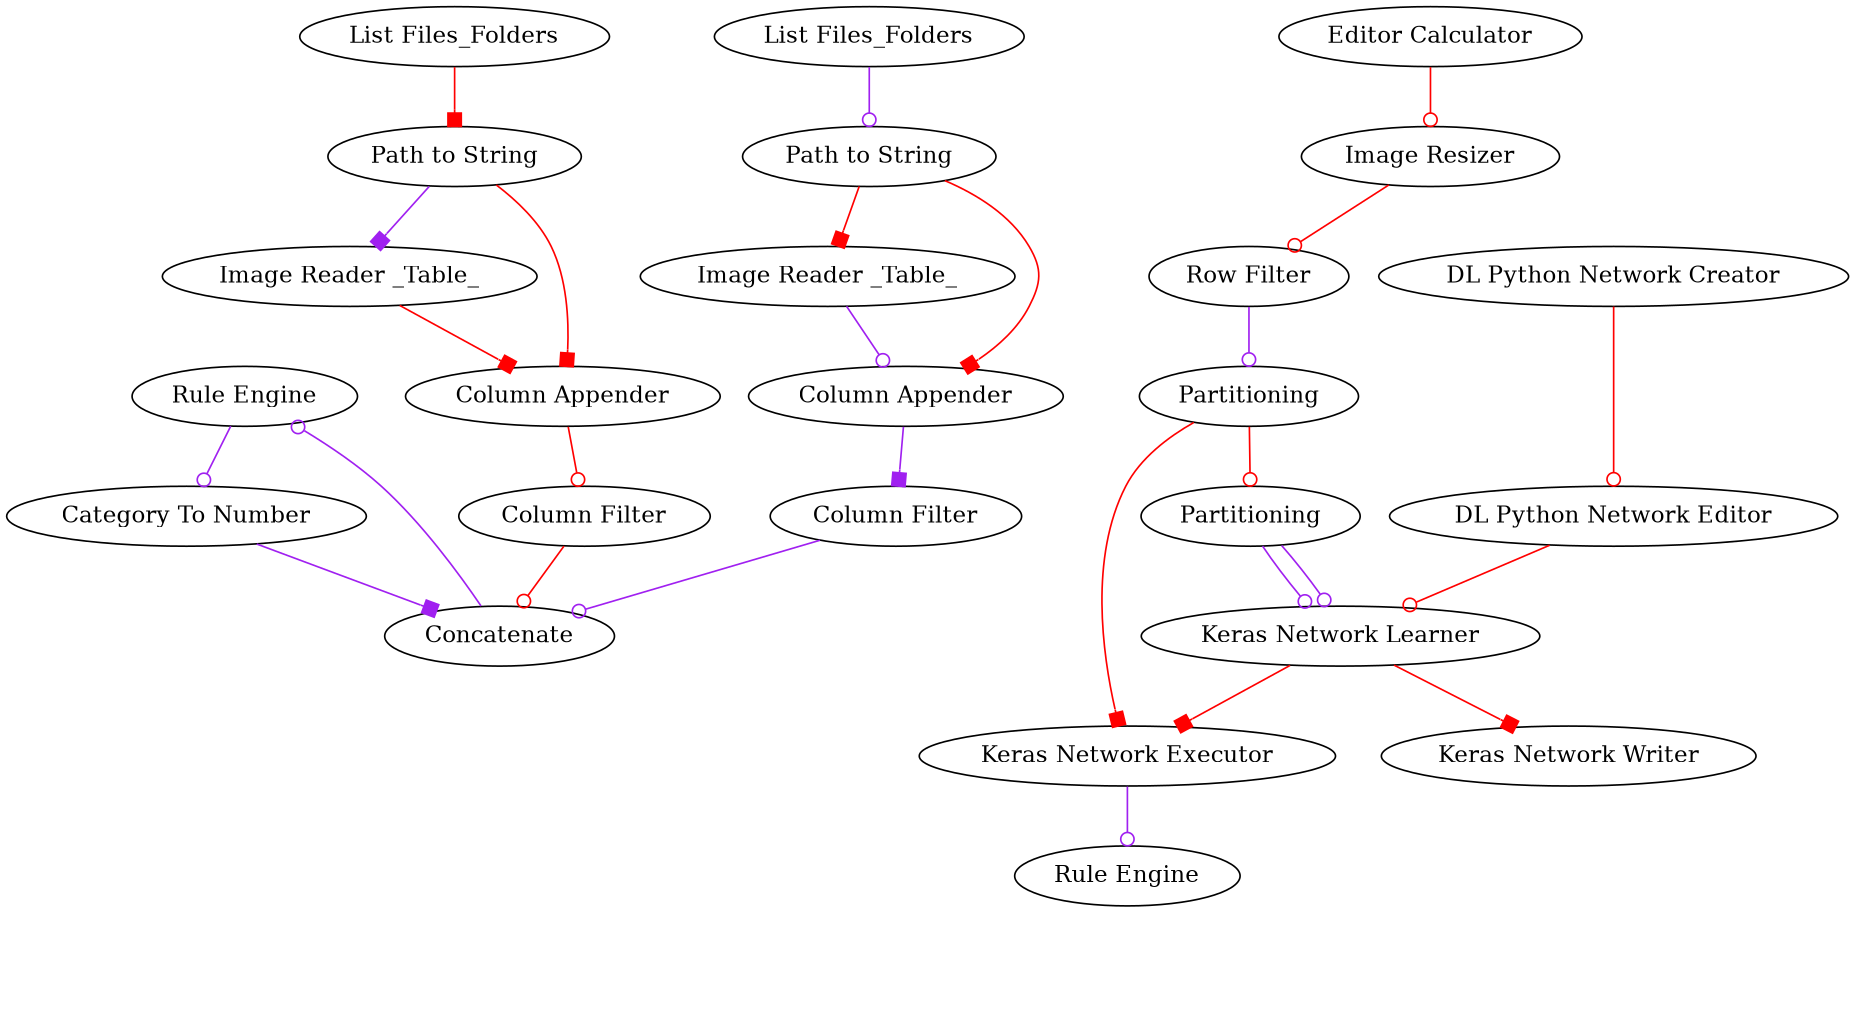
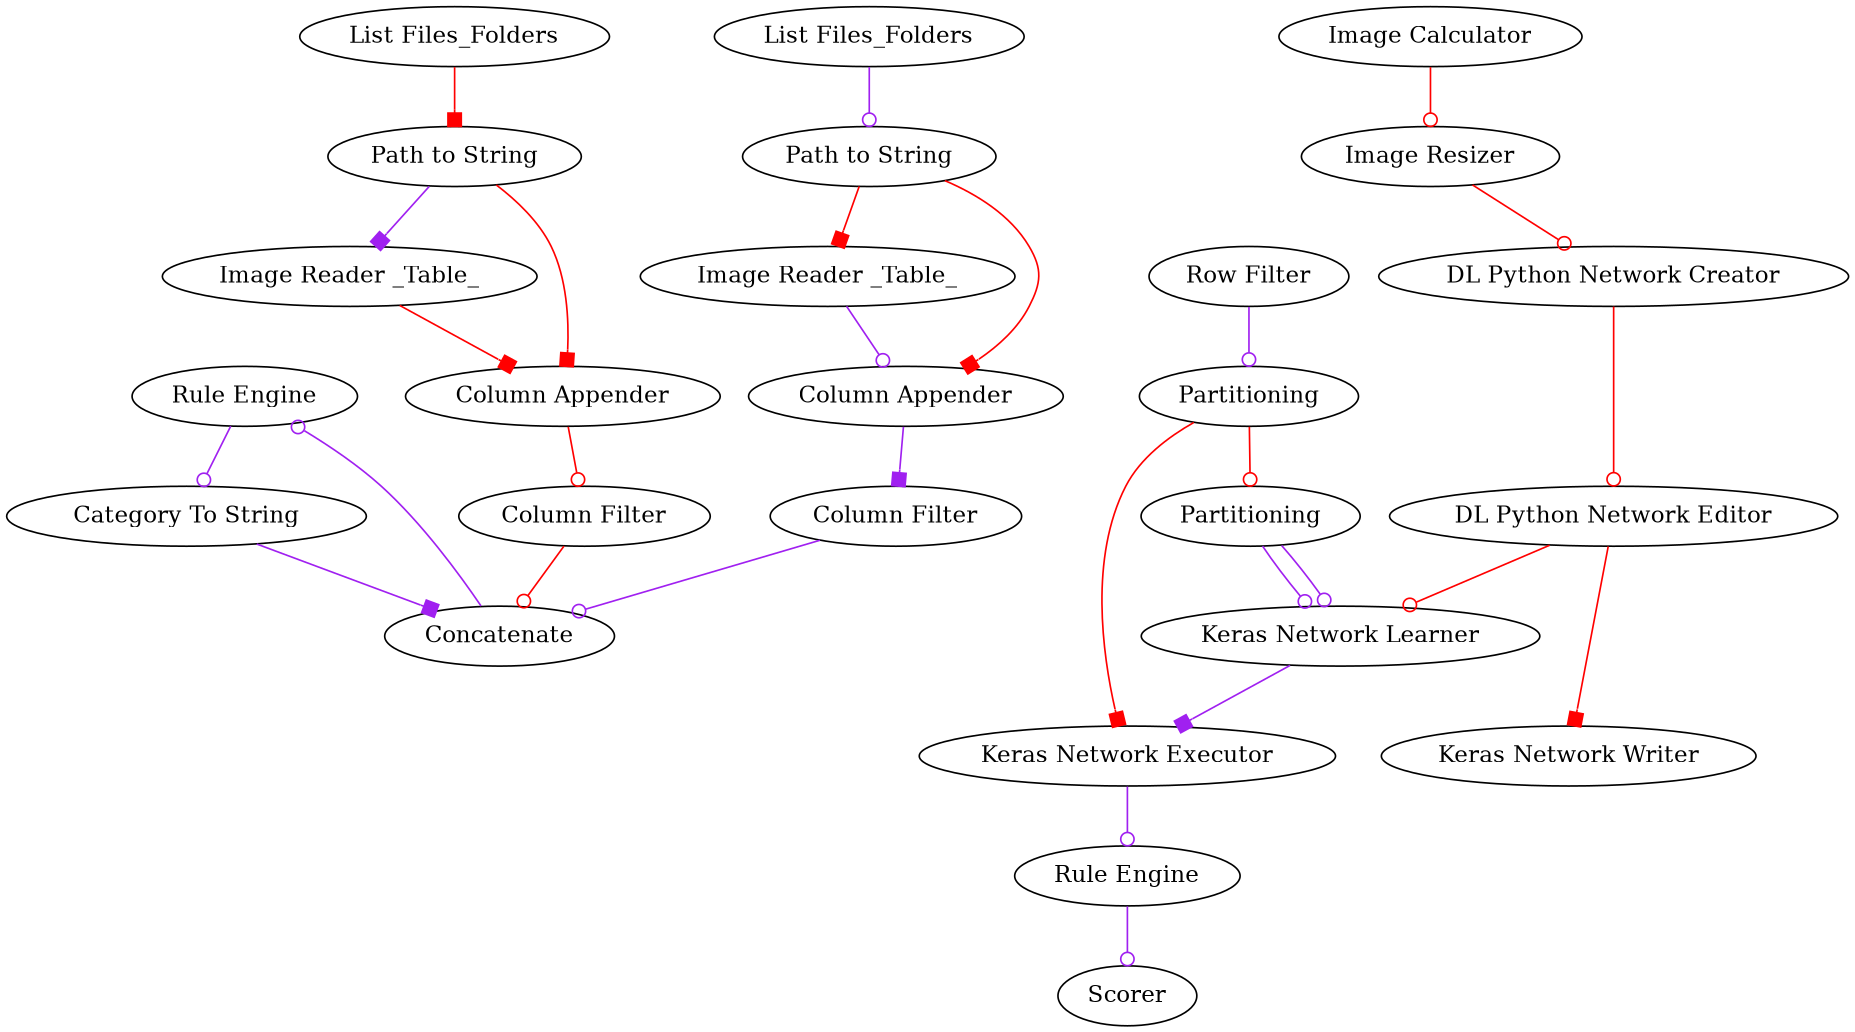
node "Editor Calculator": label "Editor Calculator" -> "Image Calculator"
edge "Image Resizer" -> "Row Filter": now "Image Resizer" -> "DL Python Network Creator"
node "Category To Number": label "Category To Number" -> "Category To String"
edge "Keras Network Learner" -> "Keras Network Executor": color red -> purple
edge "Keras Network Learner" -> "Keras Network Writer": now "DL Python Network Editor" -> "Keras Network Writer"
node "Scorer": added
